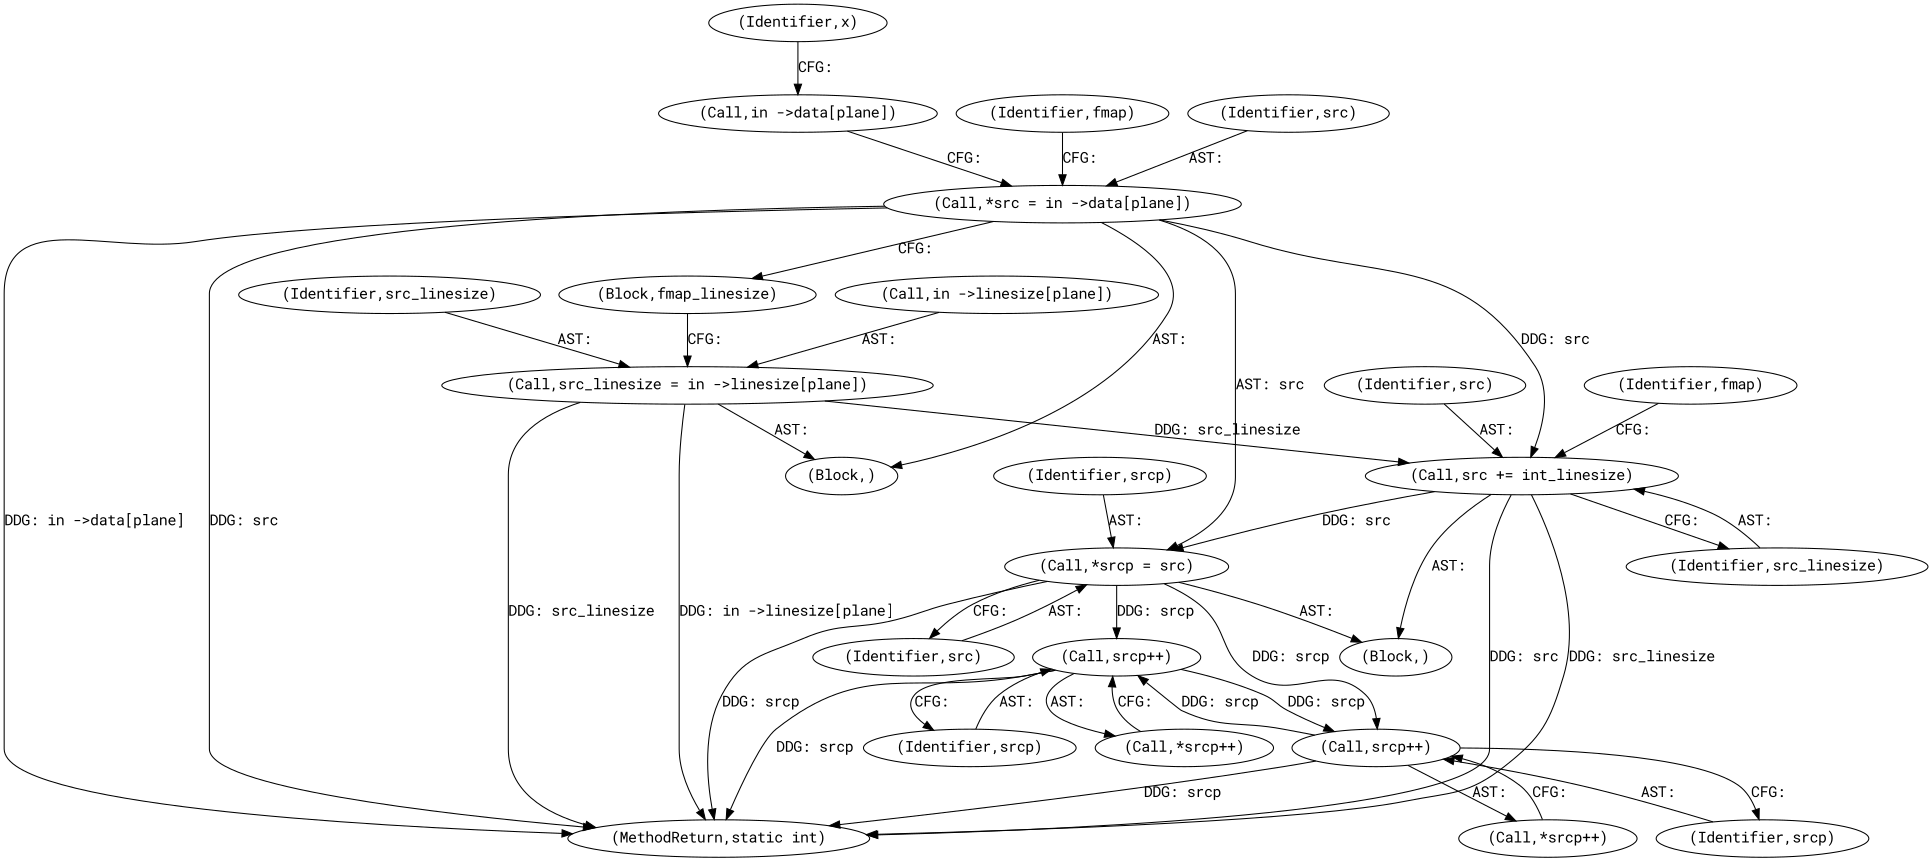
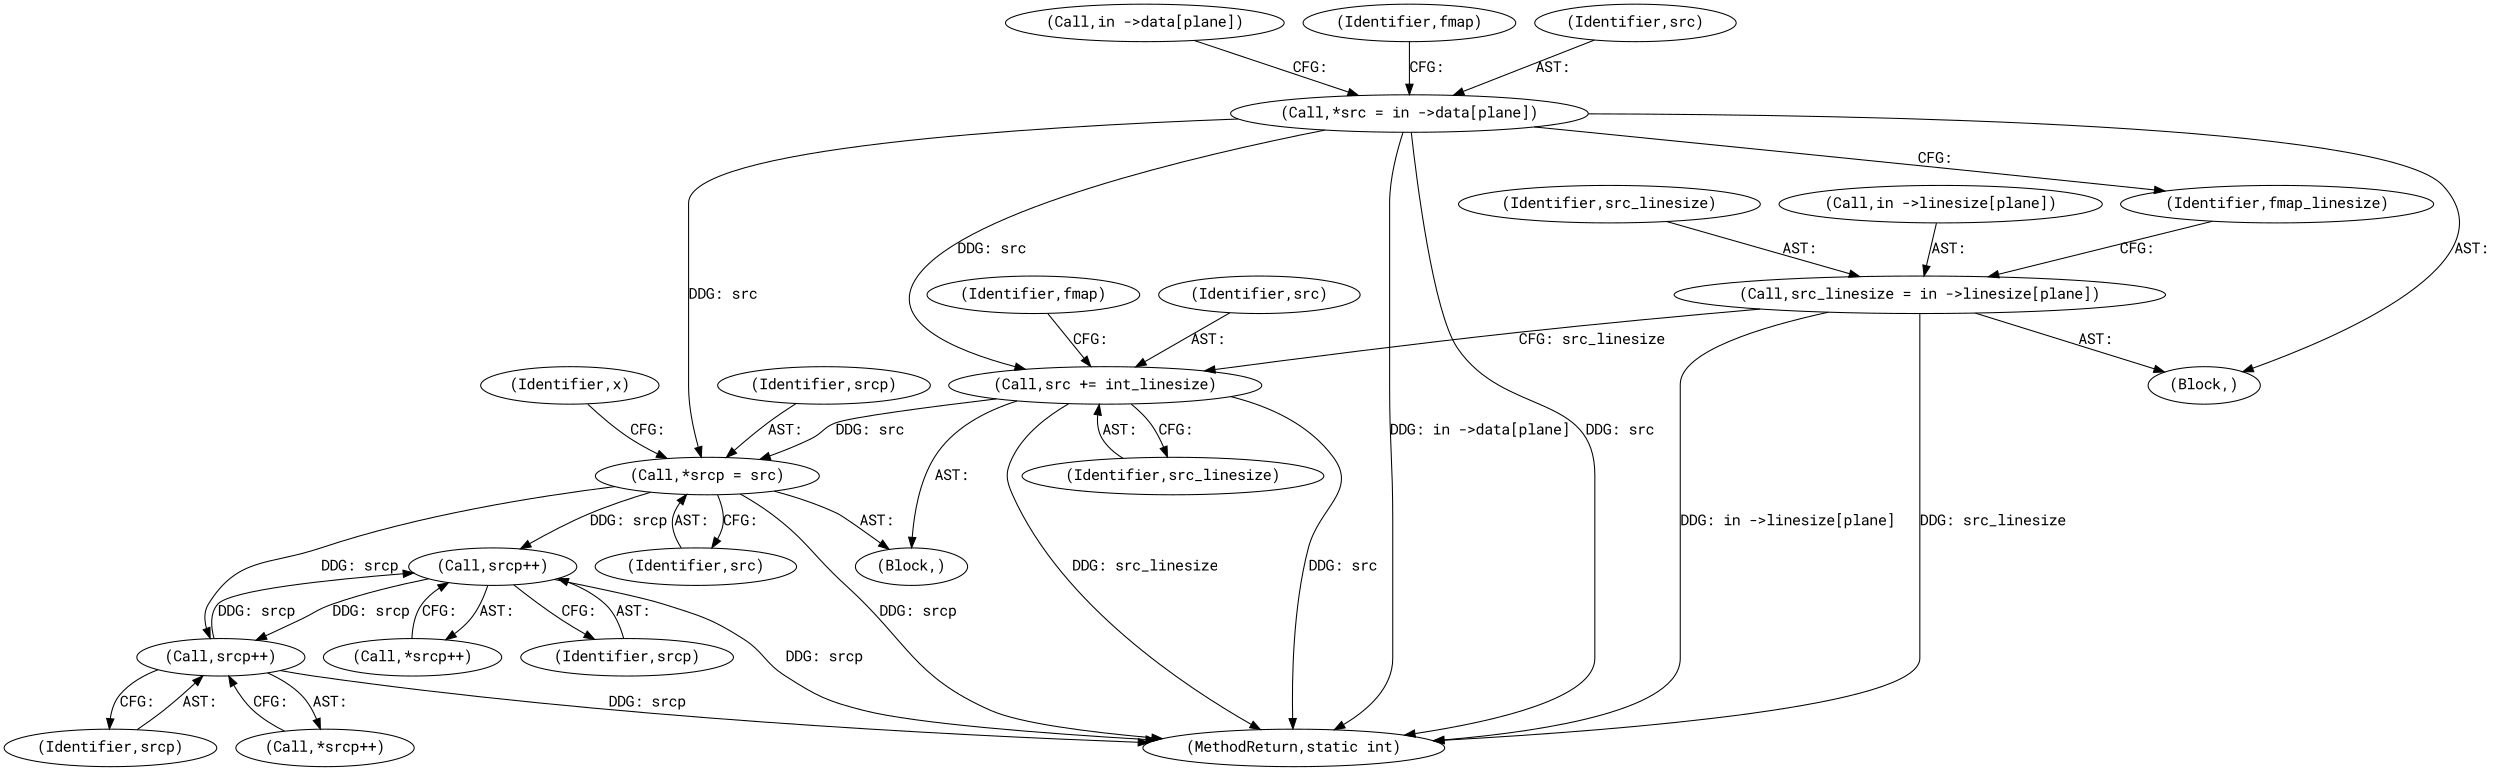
edge "(Identifier,x)" -> "(Call,in ->data[plane])": now "(Identifier,x)" -> "(Call,*srcp = src)"
node "(Block,fmap_linesize)": label "(Block,fmap_linesize)" -> "(Identifier,fmap_linesize)"
edge "(Call,*src = in ->data[plane])" -> "(Call,*srcp = src)": label "AST: src" -> "DDG: src"
edge "(Call,src_linesize = in ->linesize[plane])" -> "(Call,src += int_linesize)": label "DDG: src_linesize" -> "CFG: src_linesize"
